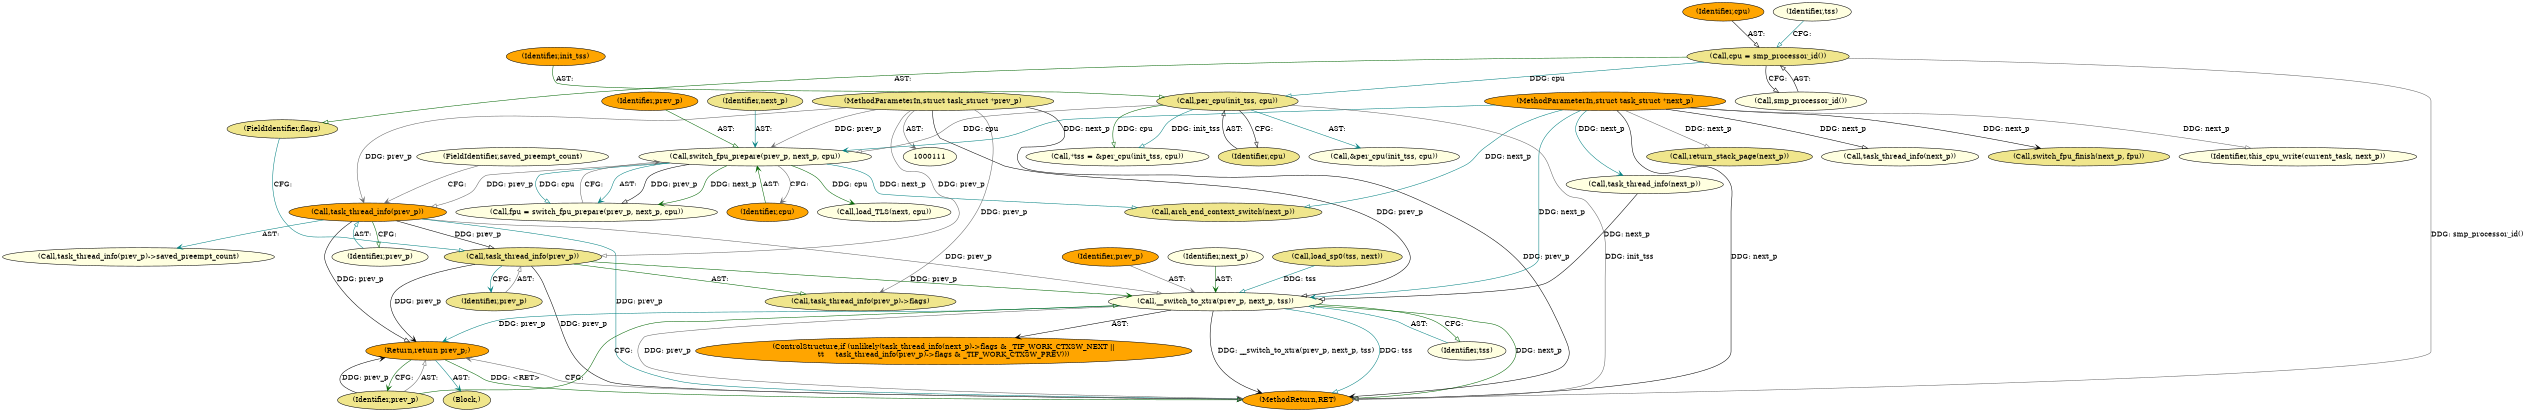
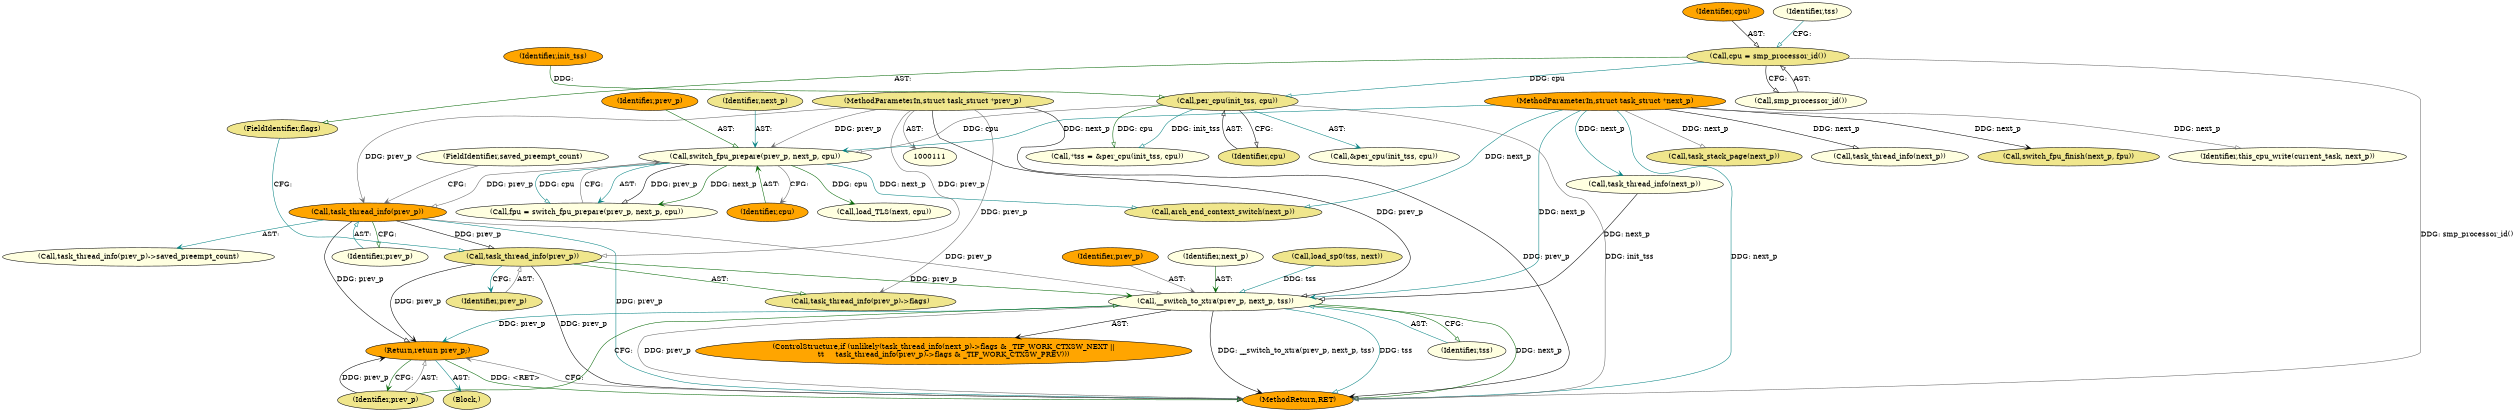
edge "(Identifier,init_tss)" -> "(Call,per_cpu(init_tss, cpu))": label "AST: " -> "DDG: "
node "(Call,return_stack_page(next_p))": label "(Call,return_stack_page(next_p))" -> "(Call,task_stack_page(next_p))"
edge "(MethodParameterIn,struct task_struct *next_p)" -> "(MethodReturn,RET)": color black -> teal
